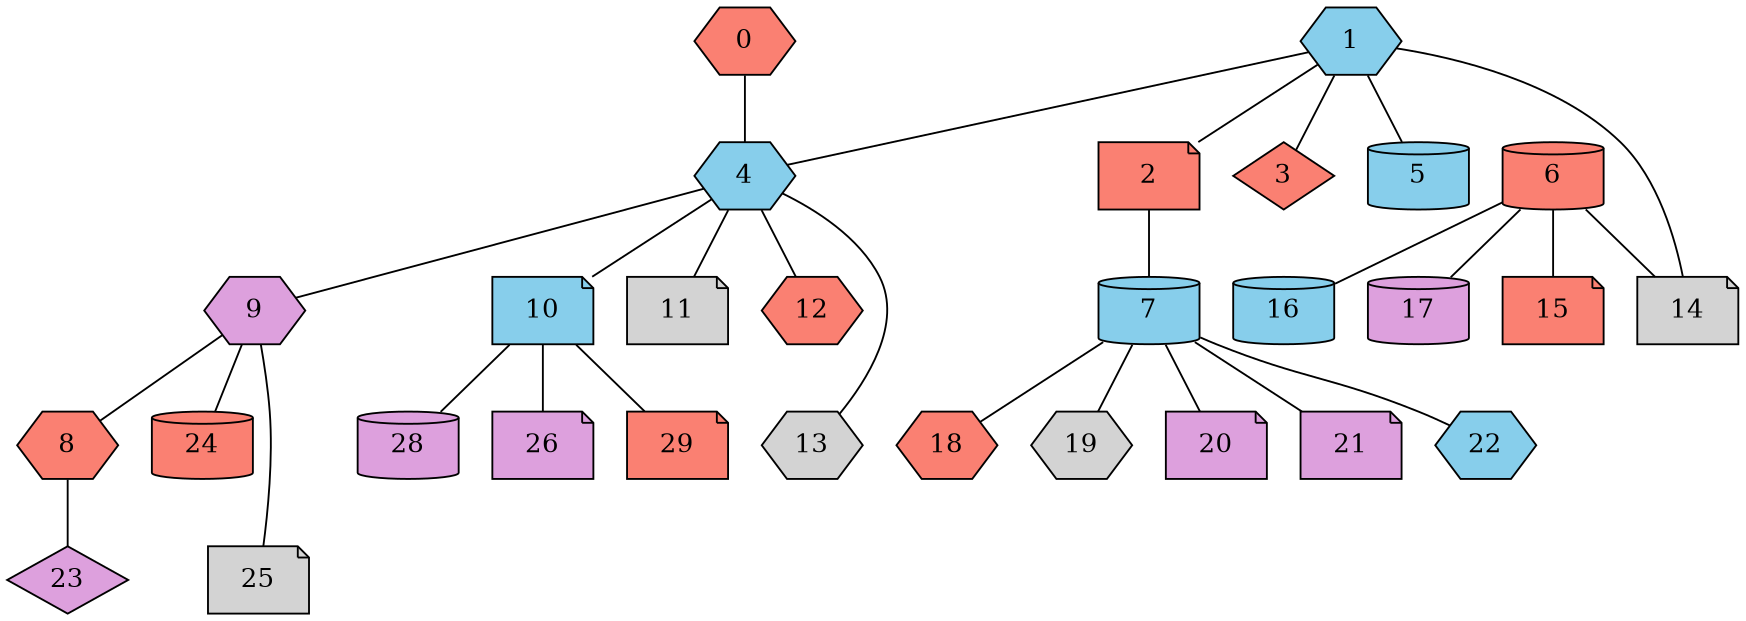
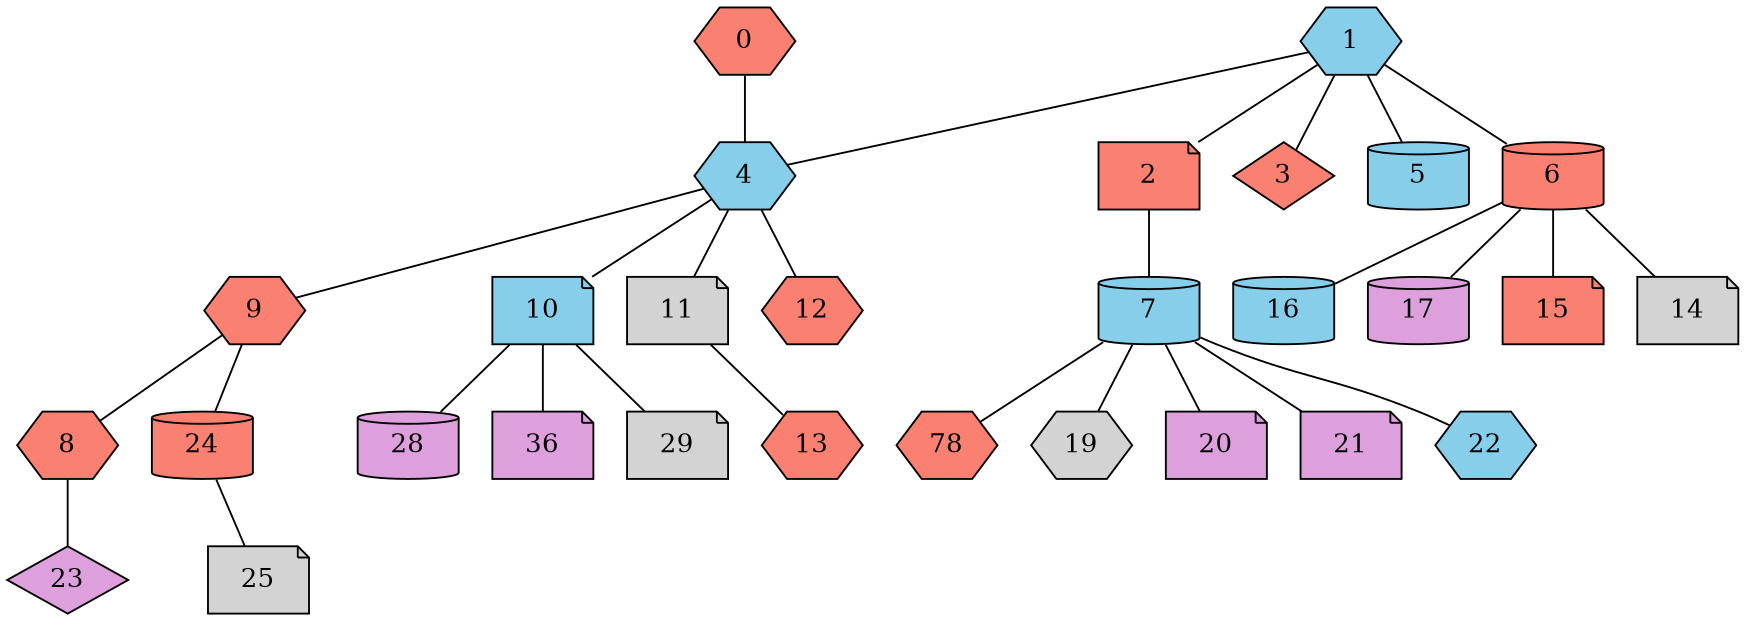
edge "1" -- "14": now "1" -- "6"
edge "4" -- "13": now "11" -- "13"
node "9": fillcolor plum -> salmon
edge "9" -- "25": now "24" -- "25"
node "26": label "26" -> "36"
node "29": fillcolor salmon -> lightgrey
node "13": fillcolor lightgrey -> salmon
node "18": label "18" -> "78"
